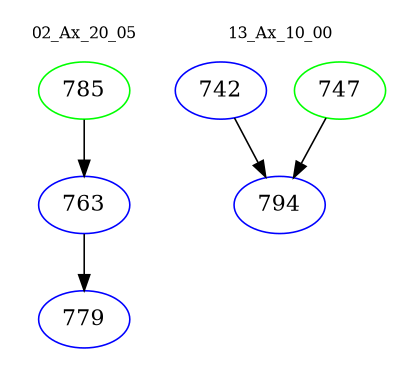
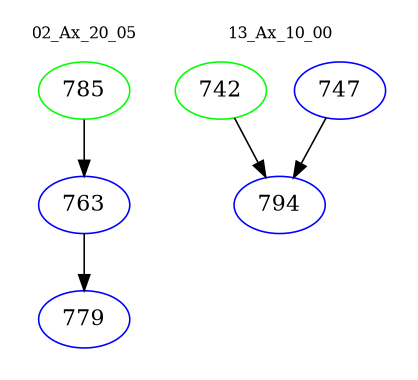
node "742": color blue -> green
node "747": color green -> blue
